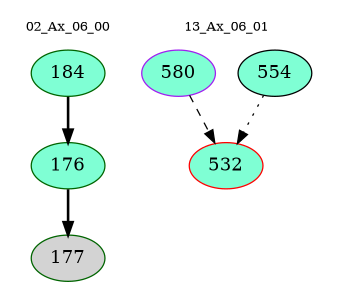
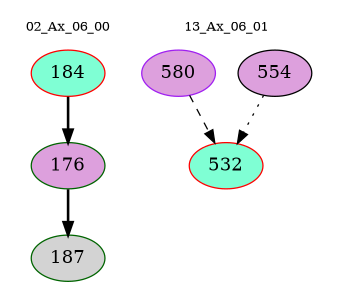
node "184": color darkgreen -> red
node "580": fillcolor aquamarine -> plum
node "554": fillcolor aquamarine -> plum
node "176": fillcolor aquamarine -> plum
node "177": label "177" -> "187"
